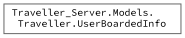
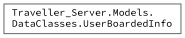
node "Traveller_Server.Models. Traveller.UserBoardedInfo": label "Traveller_Server.Models. Traveller.UserBoardedInfo" -> "Traveller_Server.Models. DataClasses.UserBoardedInfo"
